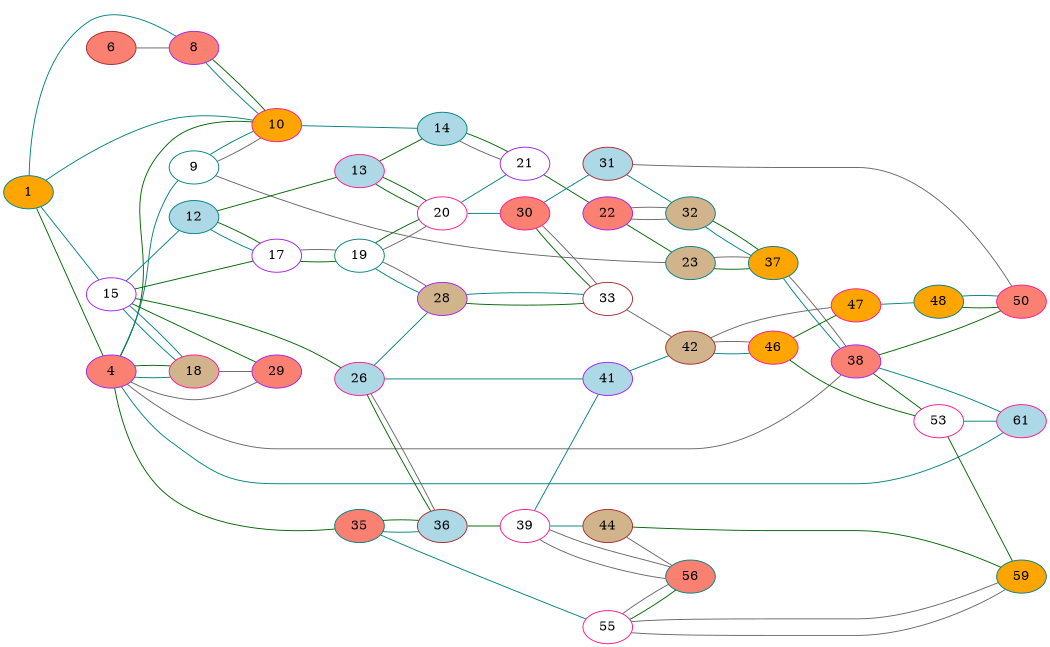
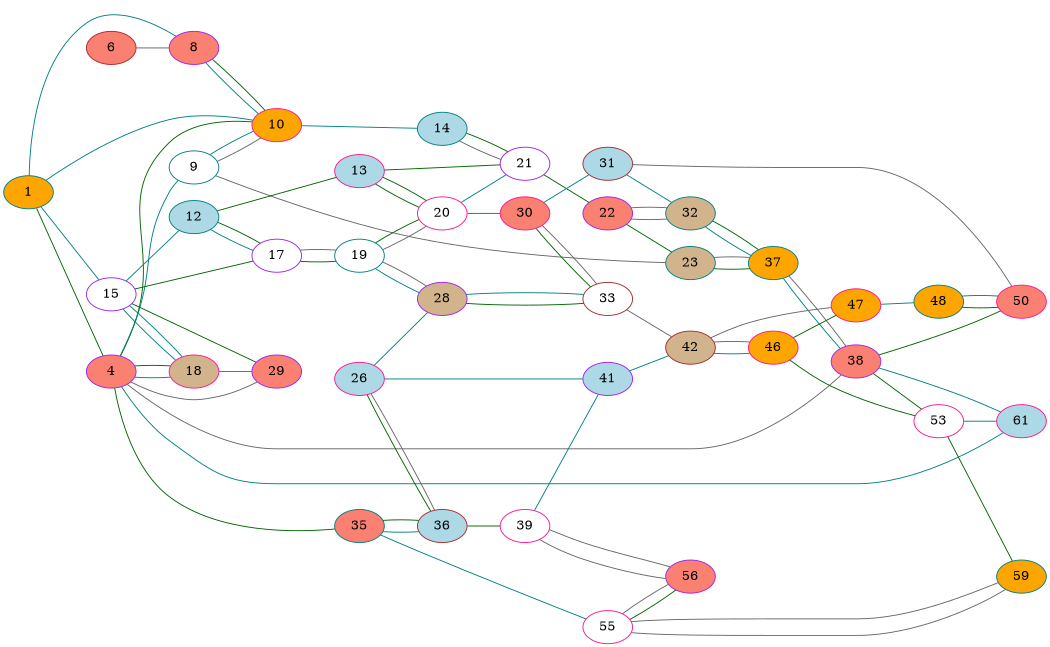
edge "14" -- "13": now "21" -- "13"
edge "15" -- "26": removed
node "44": removed
node "56": color teal -> purple
